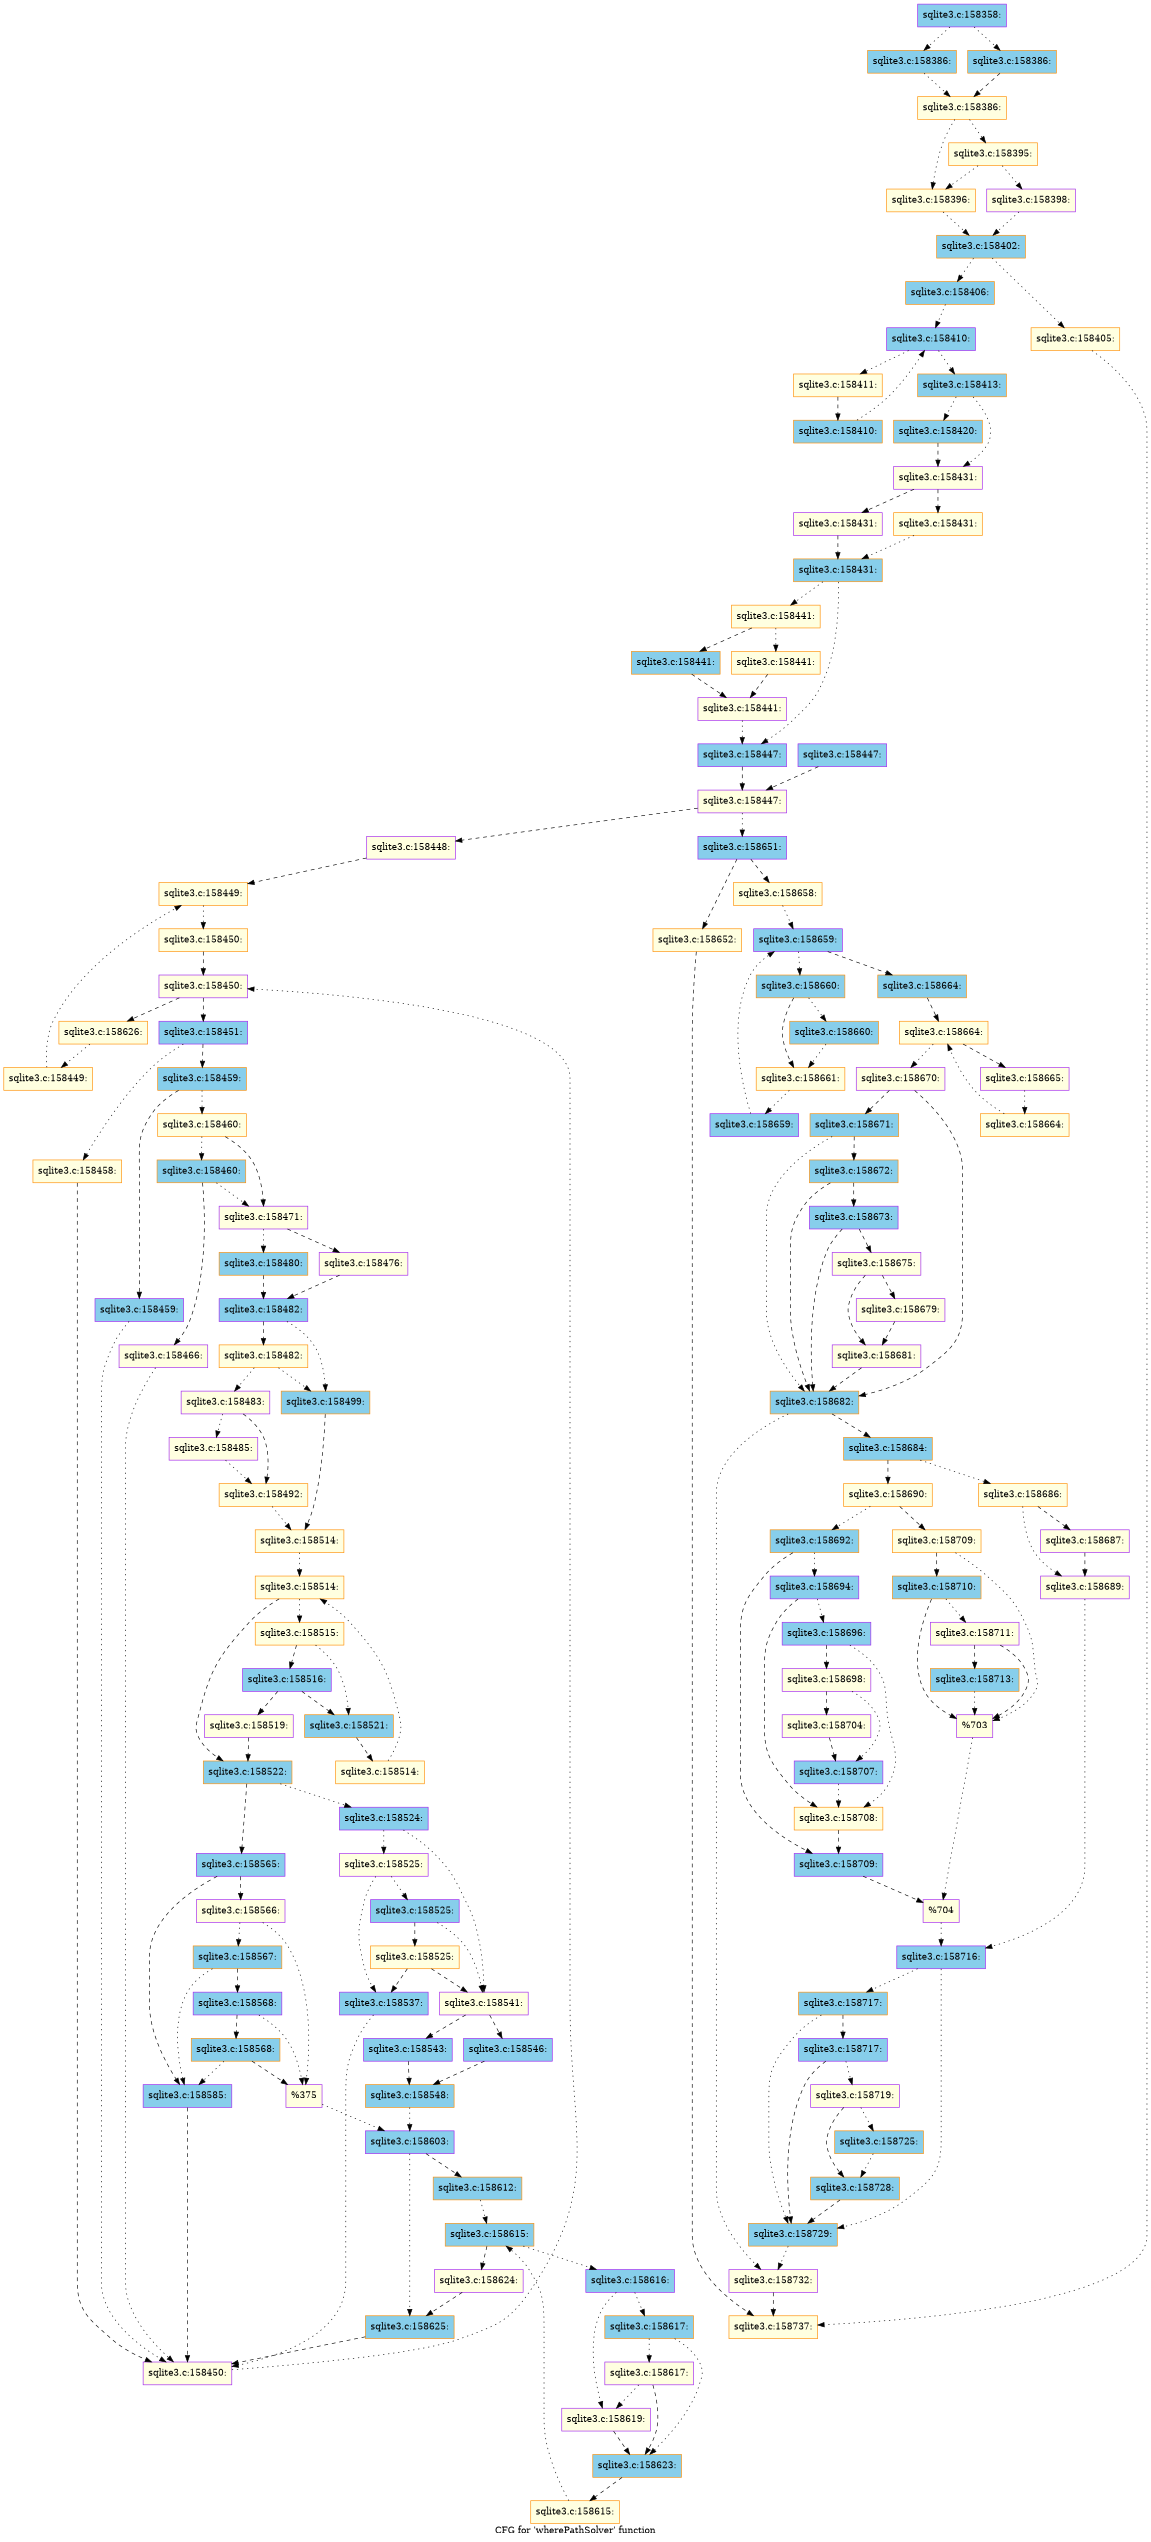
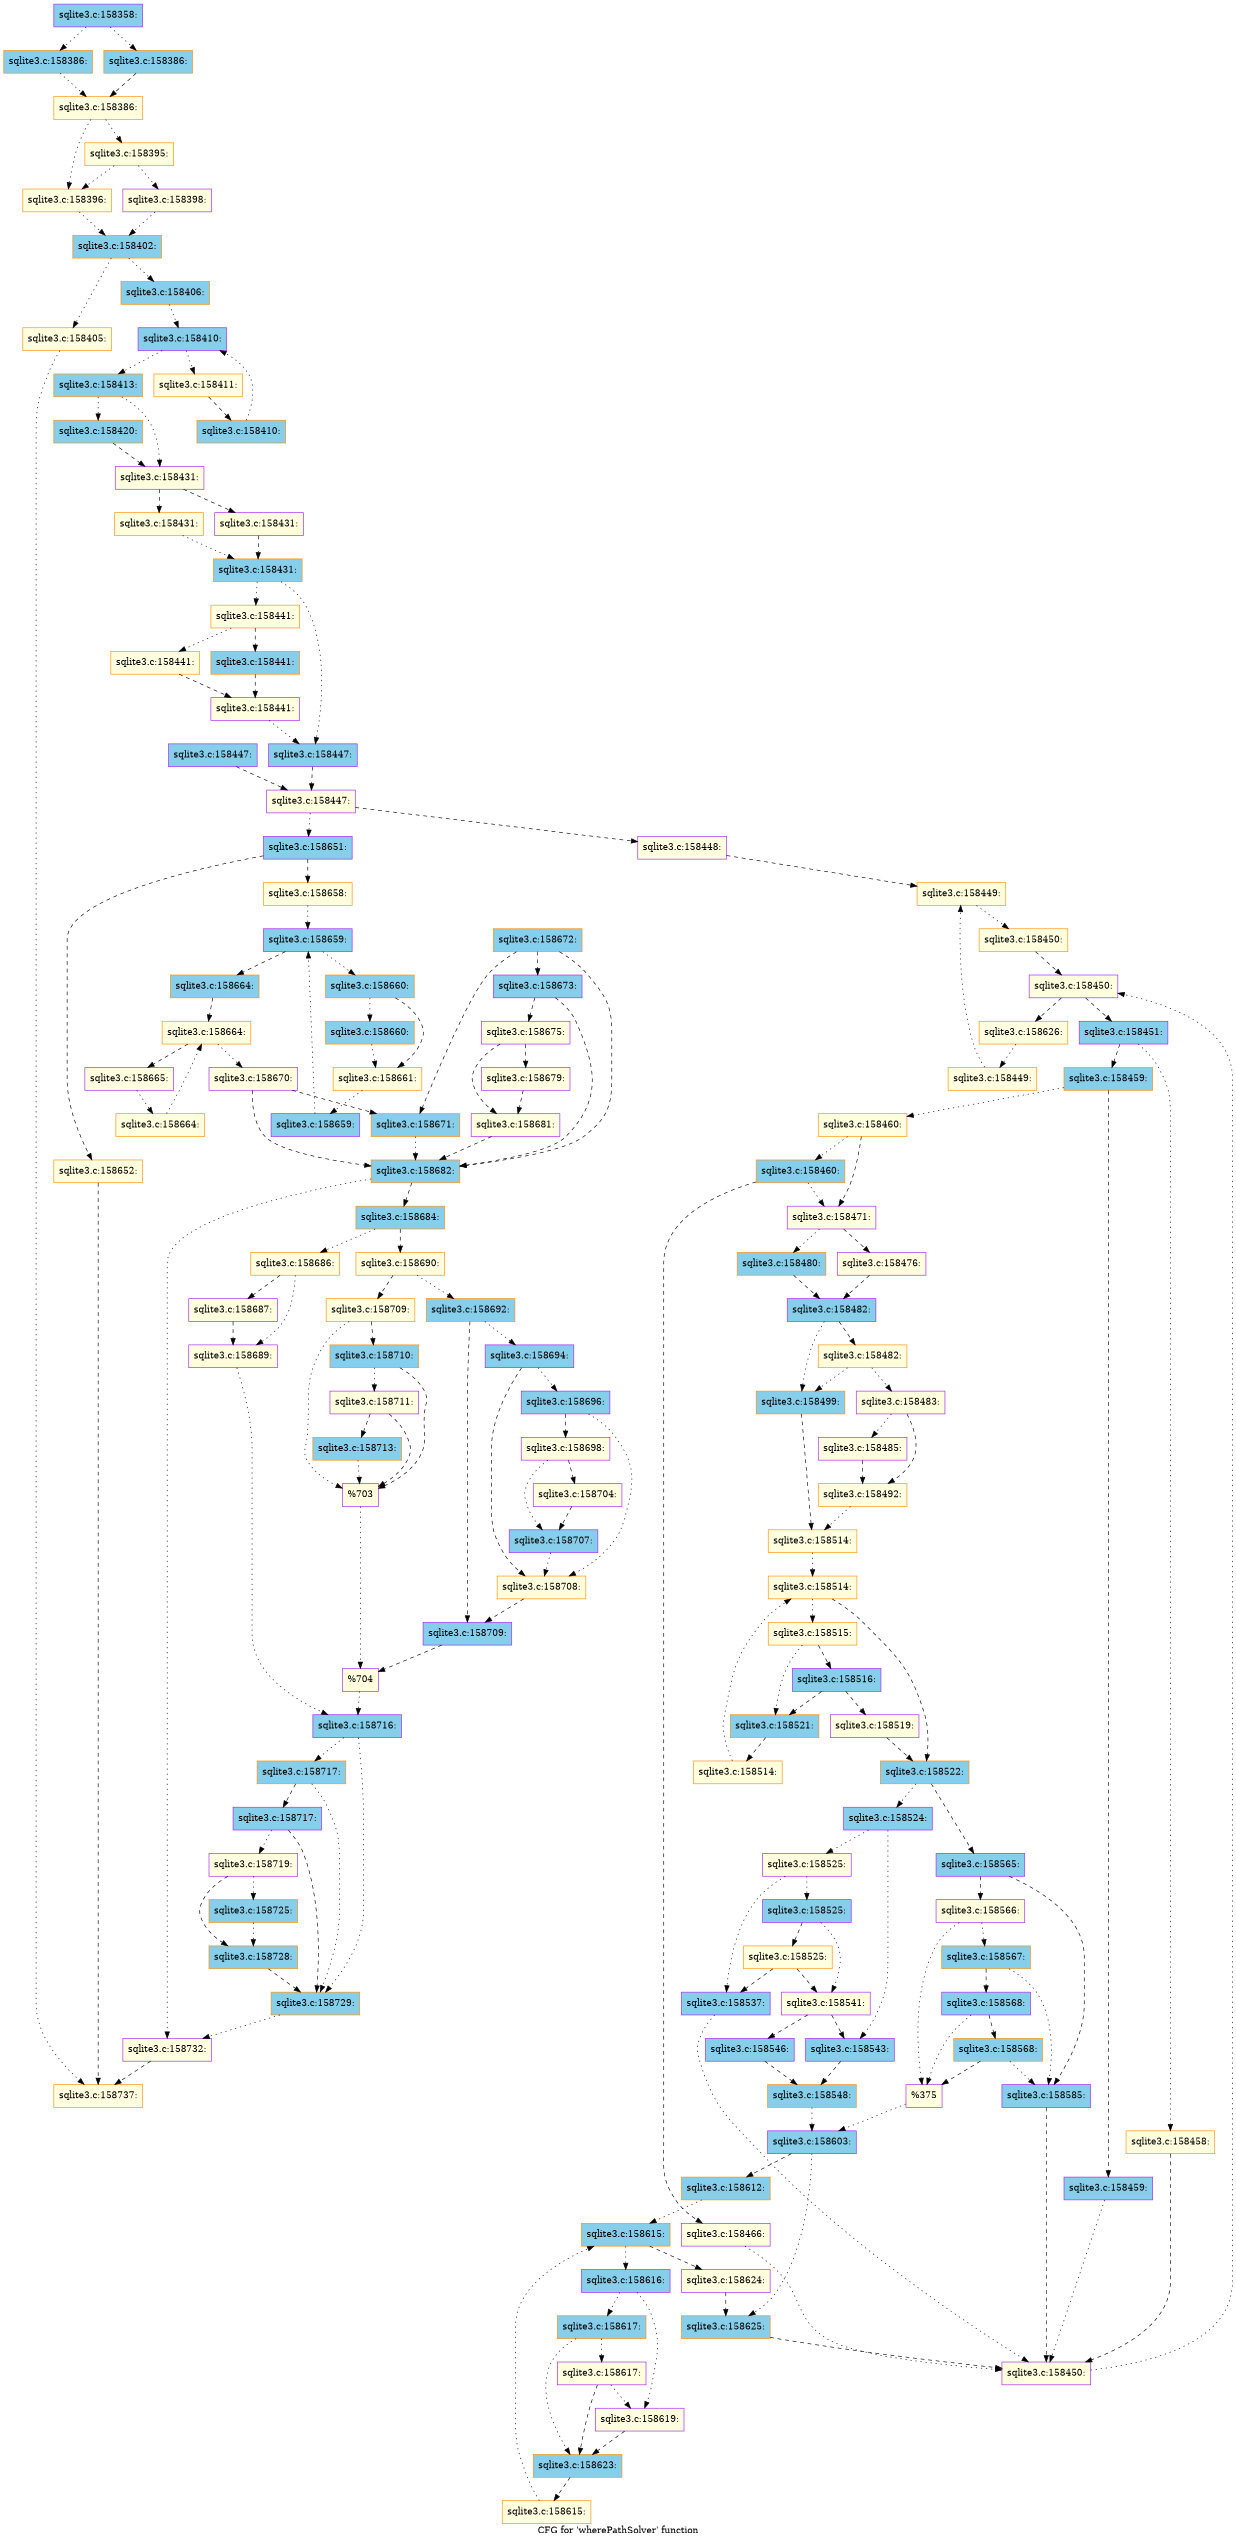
edge "sqlite3.c:158671:" -> "sqlite3.c:158672:": reversed
edge "sqlite3.c:158485:" -> "sqlite3.c:158492:": style dotted -> dashed
edge "sqlite3.c:158524:" -> "sqlite3.c:158541:": now "sqlite3.c:158524:" -> "sqlite3.c:158543:"
